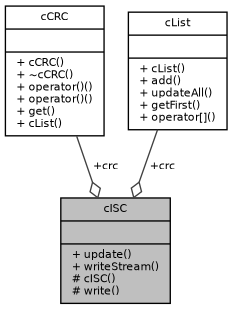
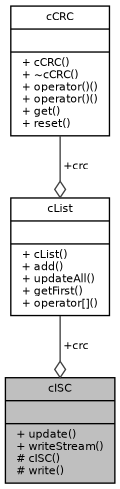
node "cCRC": text "+ cList()" -> "+ reset()"
edge "cCRC" -> "cISC": now "cCRC" -> "cList"
